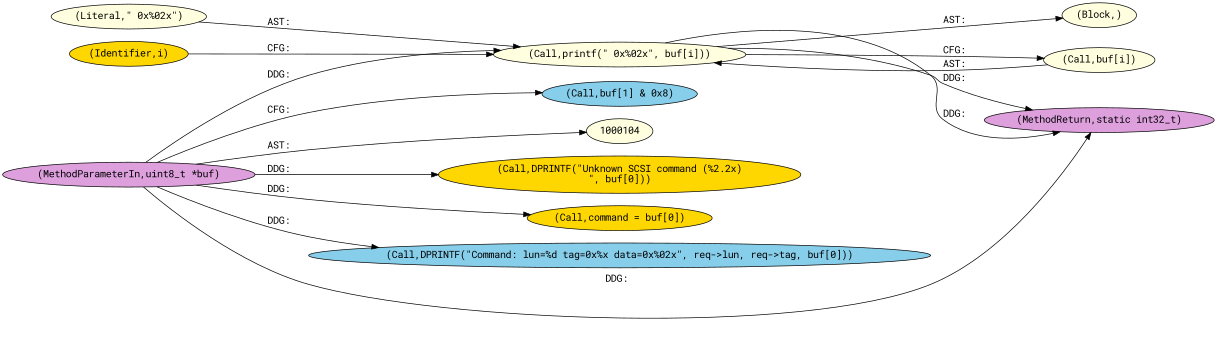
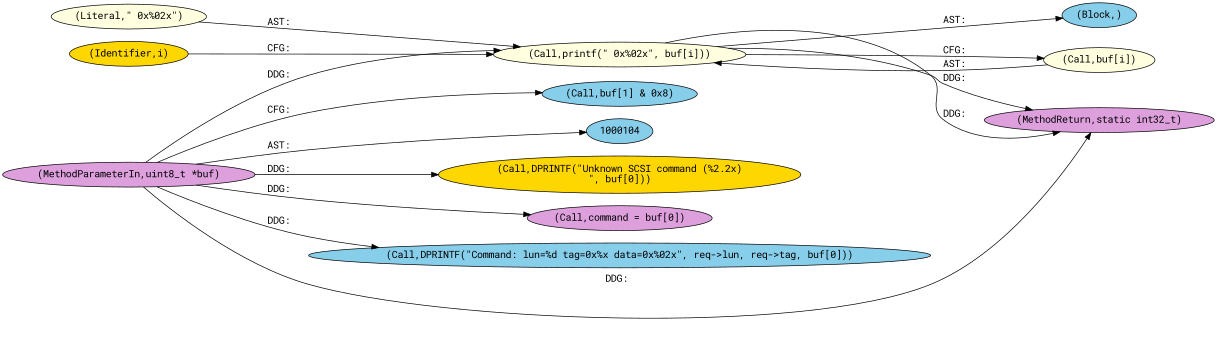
node "(Block,)": fillcolor lightyellow -> skyblue
node "1000104": fillcolor lightyellow -> skyblue
node "(Call,command = buf[0])": fillcolor gold -> plum
